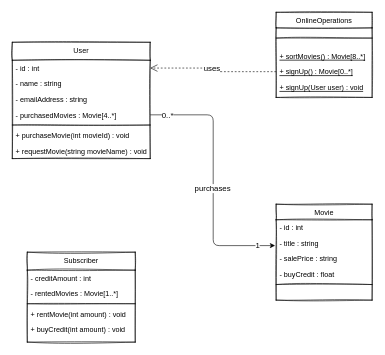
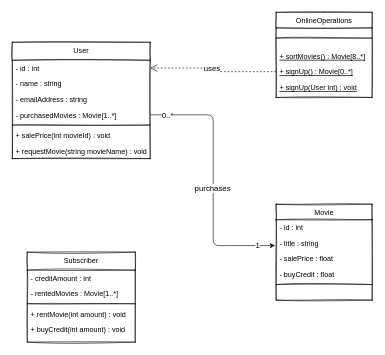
node "+ signUp(User user) : void": label "+ signUp(User user) : void" -> "+ signUp(User int) : void"
node "- purchasedMovies : Movie[4..*]": label "- purchasedMovies : Movie[4..*]" -> "- purchasedMovies : Movie[1..*]"
node "+ purchaseMovie(int movieId) : void": label "+ purchaseMovie(int movieId) : void" -> "+ salePrice(int movieId) : void"
node "- salePrice : string": label "- salePrice : string" -> "- salePrice : float"
